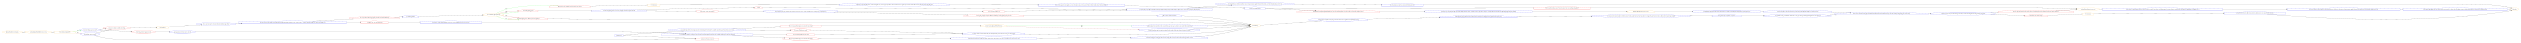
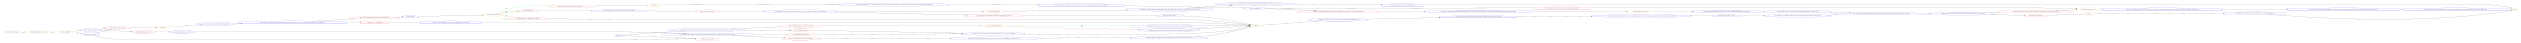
node "So did I.": removed
